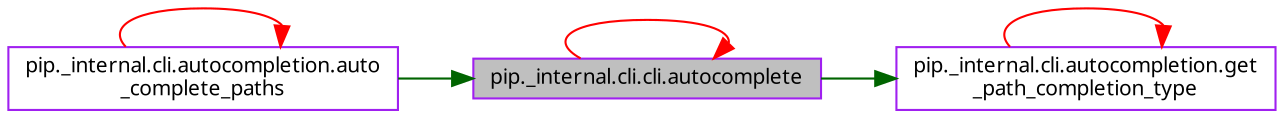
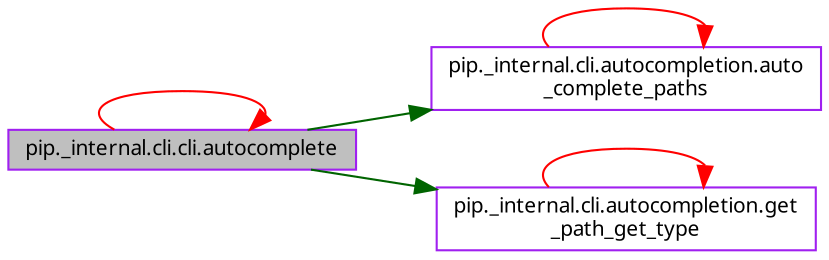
edge "pip._internal.cli.autocompletion.auto _complete_paths" -> "pip._internal.cli.cli.autocomplete": reversed
node "pip._internal.cli.autocompletion.get _path_completion_type": label "pip._internal.cli.autocompletion.get _path_completion_type" -> "pip._internal.cli.autocompletion.get _path_get_type"
